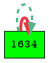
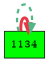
node "1634": label "1634" -> "1134"
